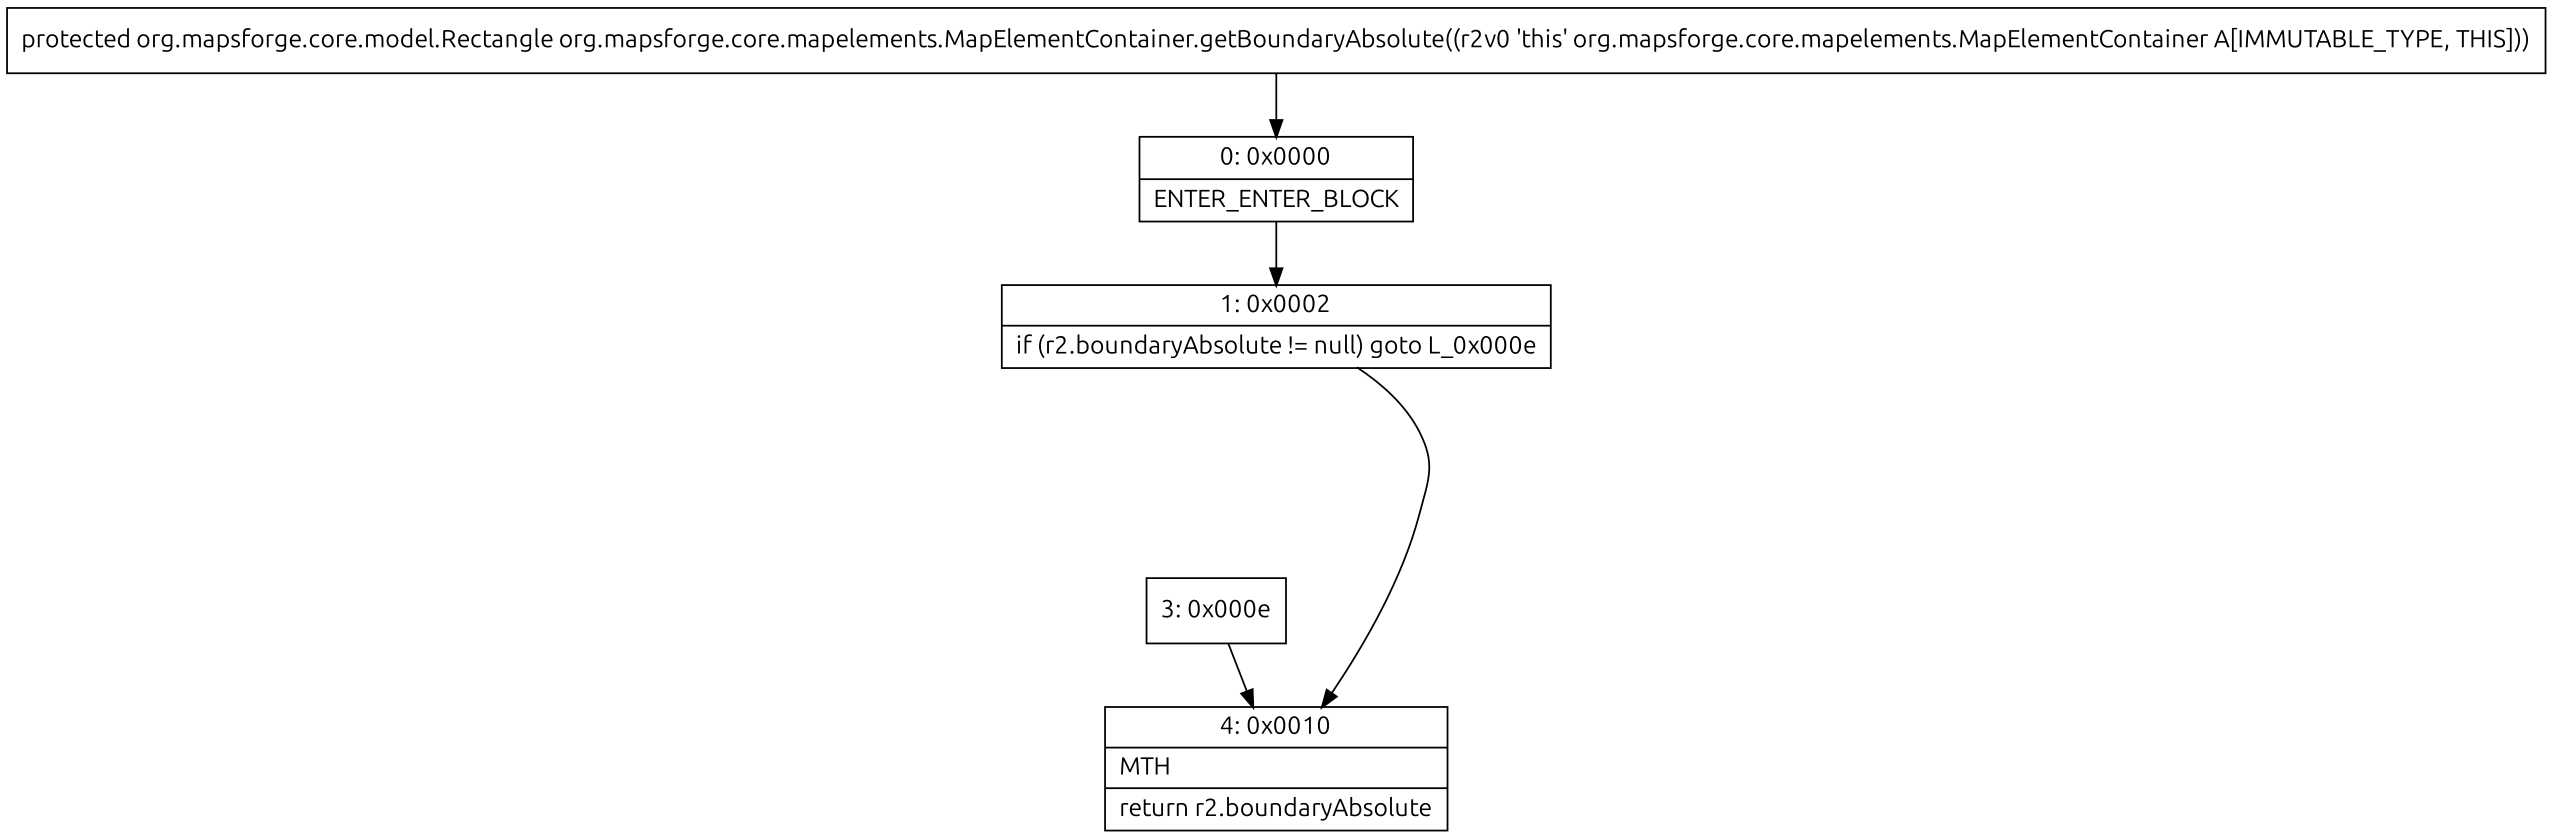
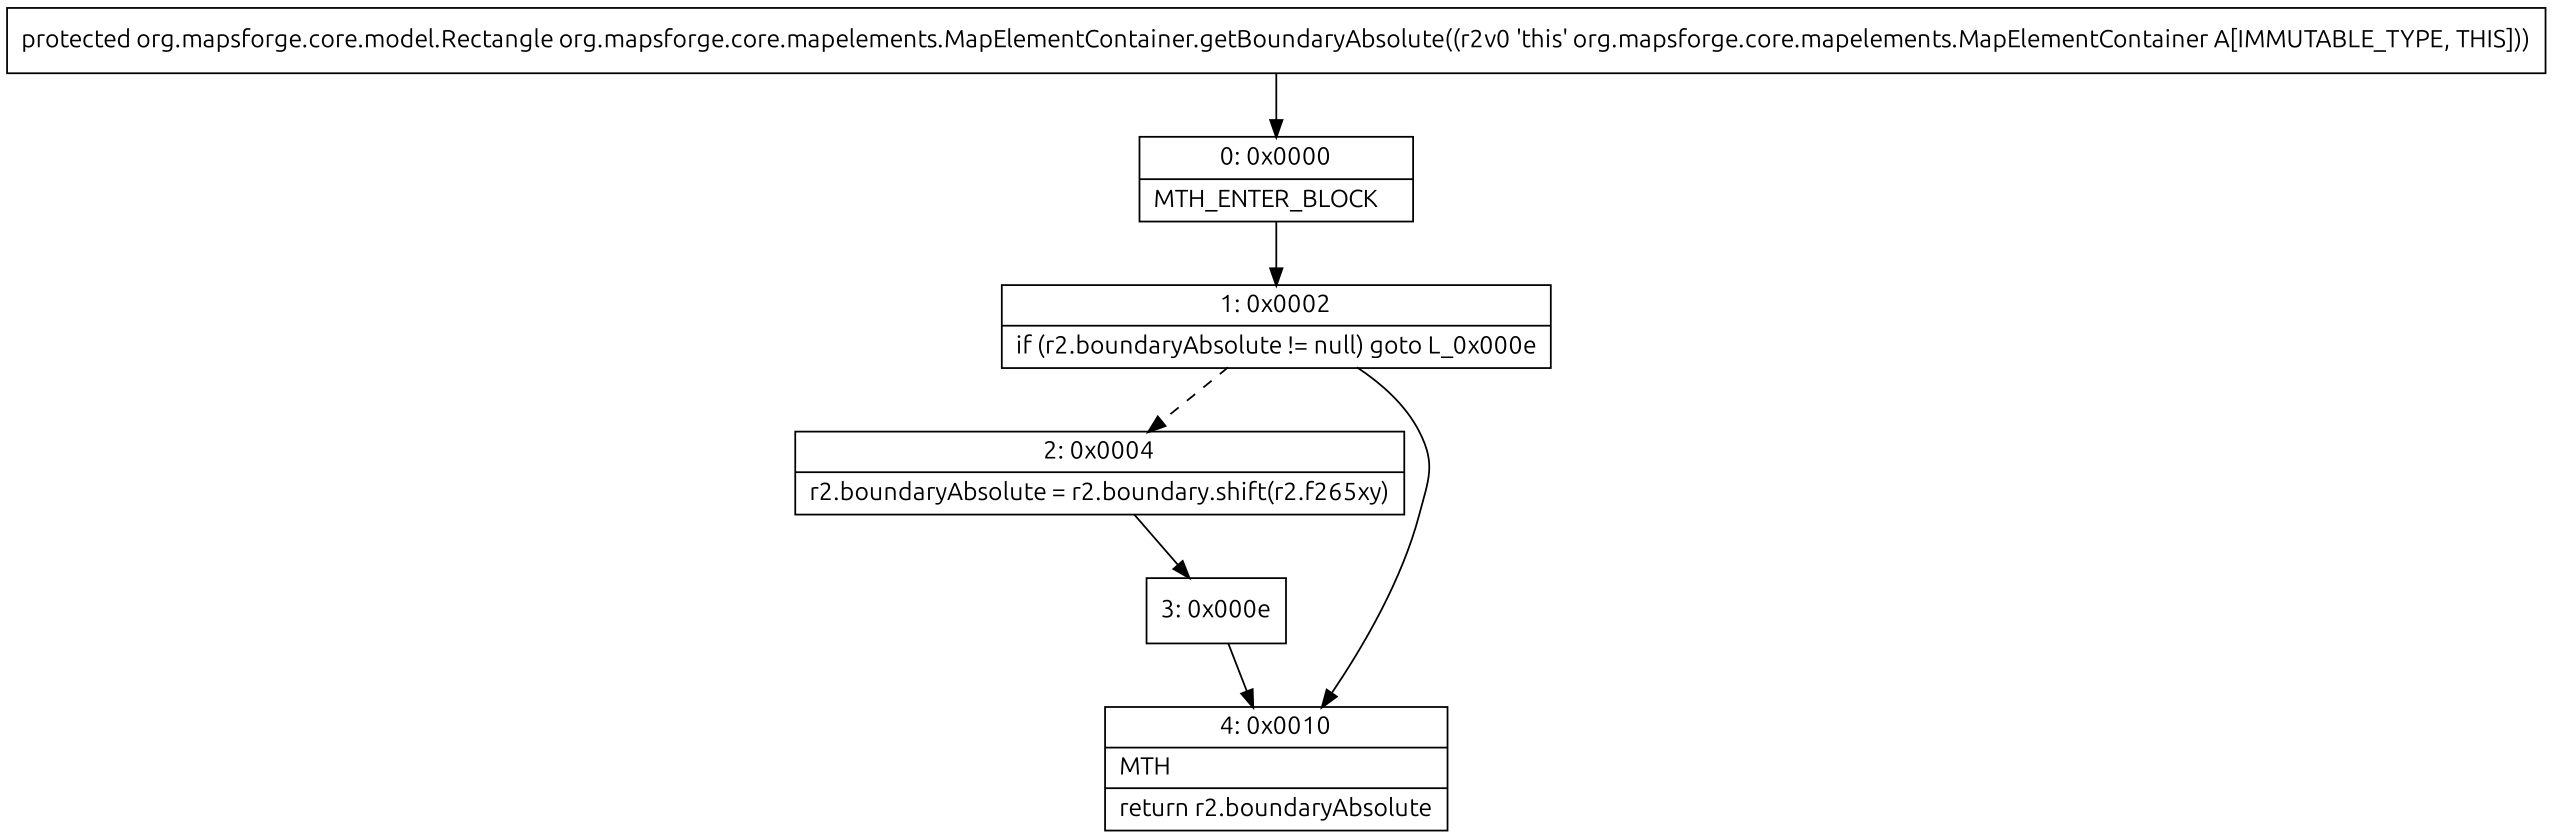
node "0: 0x0000": text "ENTER_ENTER_BLOCK" -> "MTH_ENTER_BLOCK"
node "2: 0x0004": added
